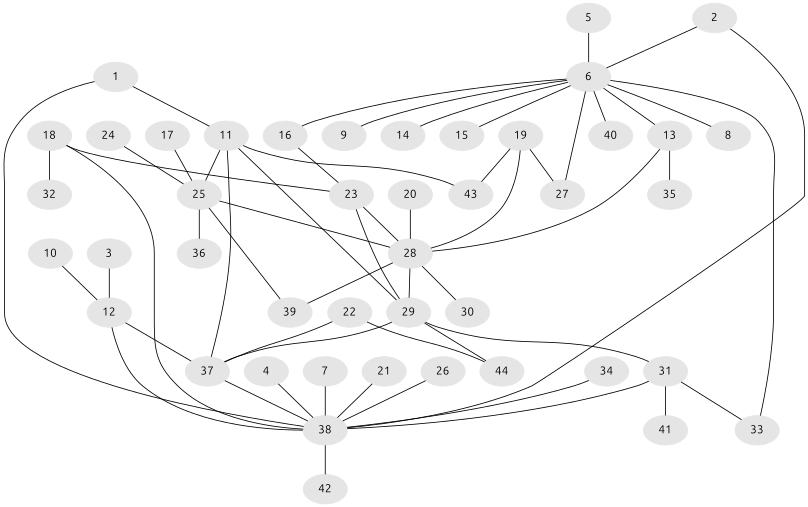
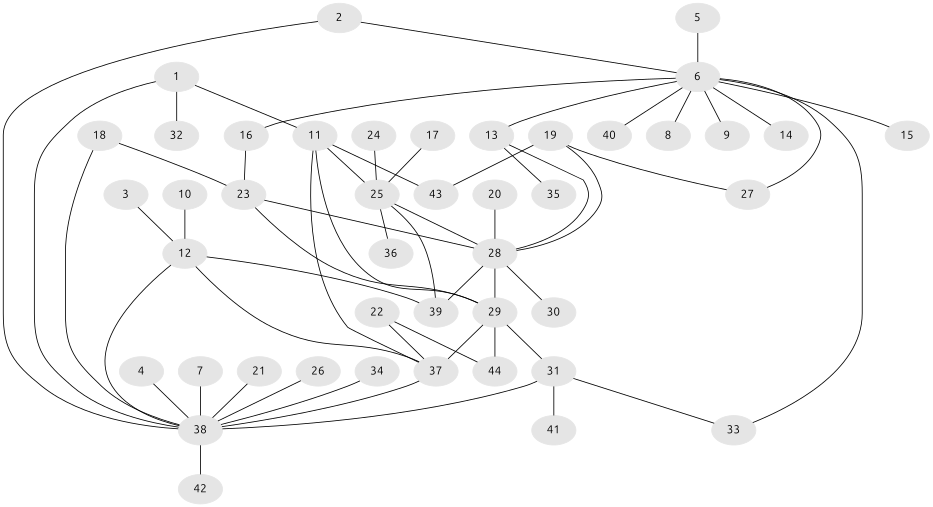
edge "18" -- "32": now "1" -- "32"
edge "12" -- "39": added
